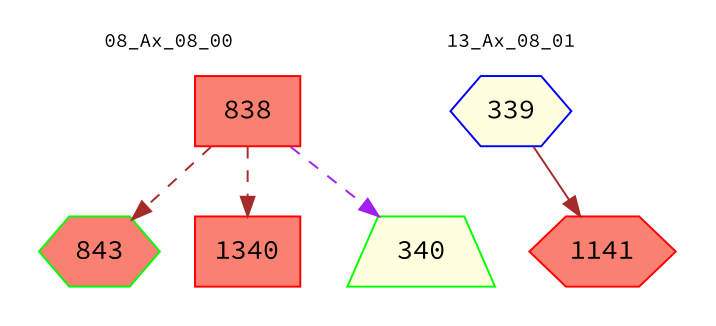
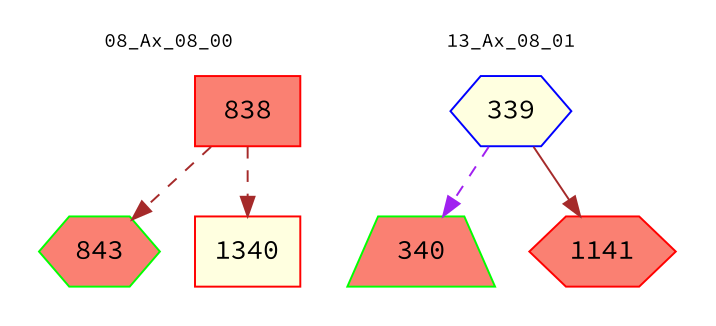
edge "838" -> "340": now "339" -> "340"
node "1340": fillcolor salmon -> lightyellow
node "340": fillcolor lightyellow -> salmon
